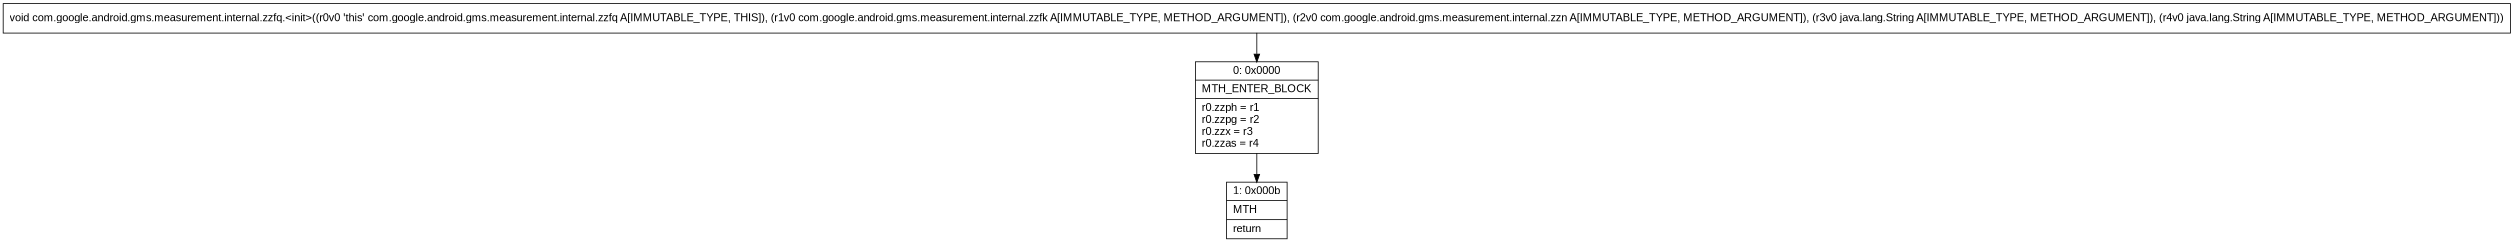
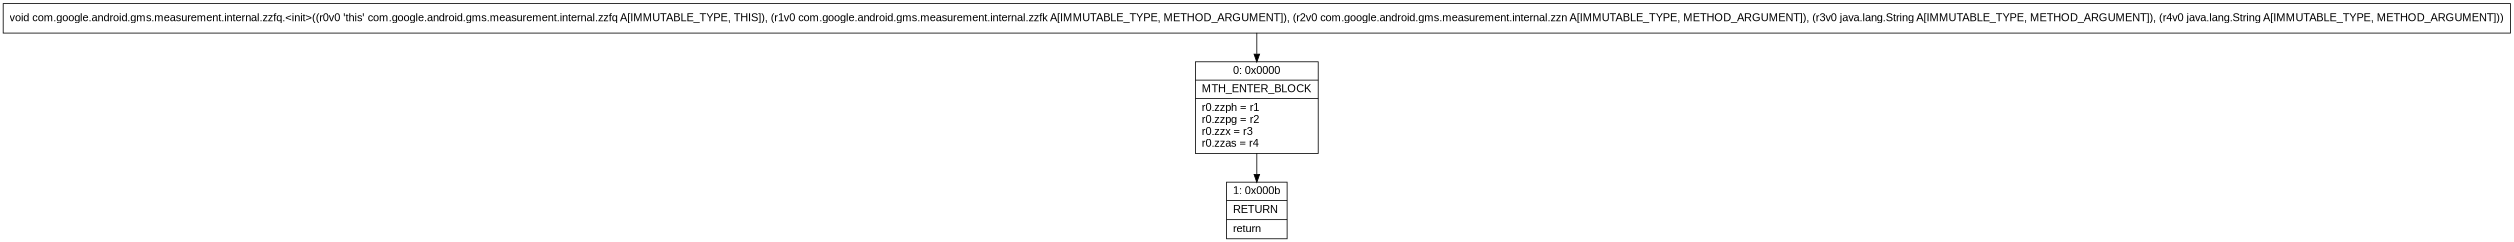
node "1: 0x000b": text "MTH" -> "RETURN"
